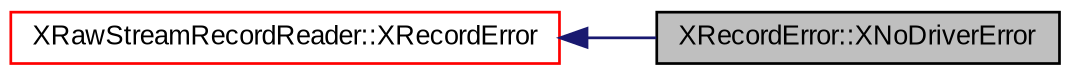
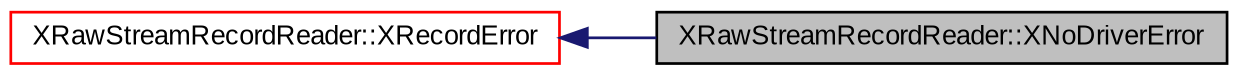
node "XRecordError::XNoDriverError": label "XRecordError::XNoDriverError" -> "XRawStreamRecordReader::XNoDriverError"
